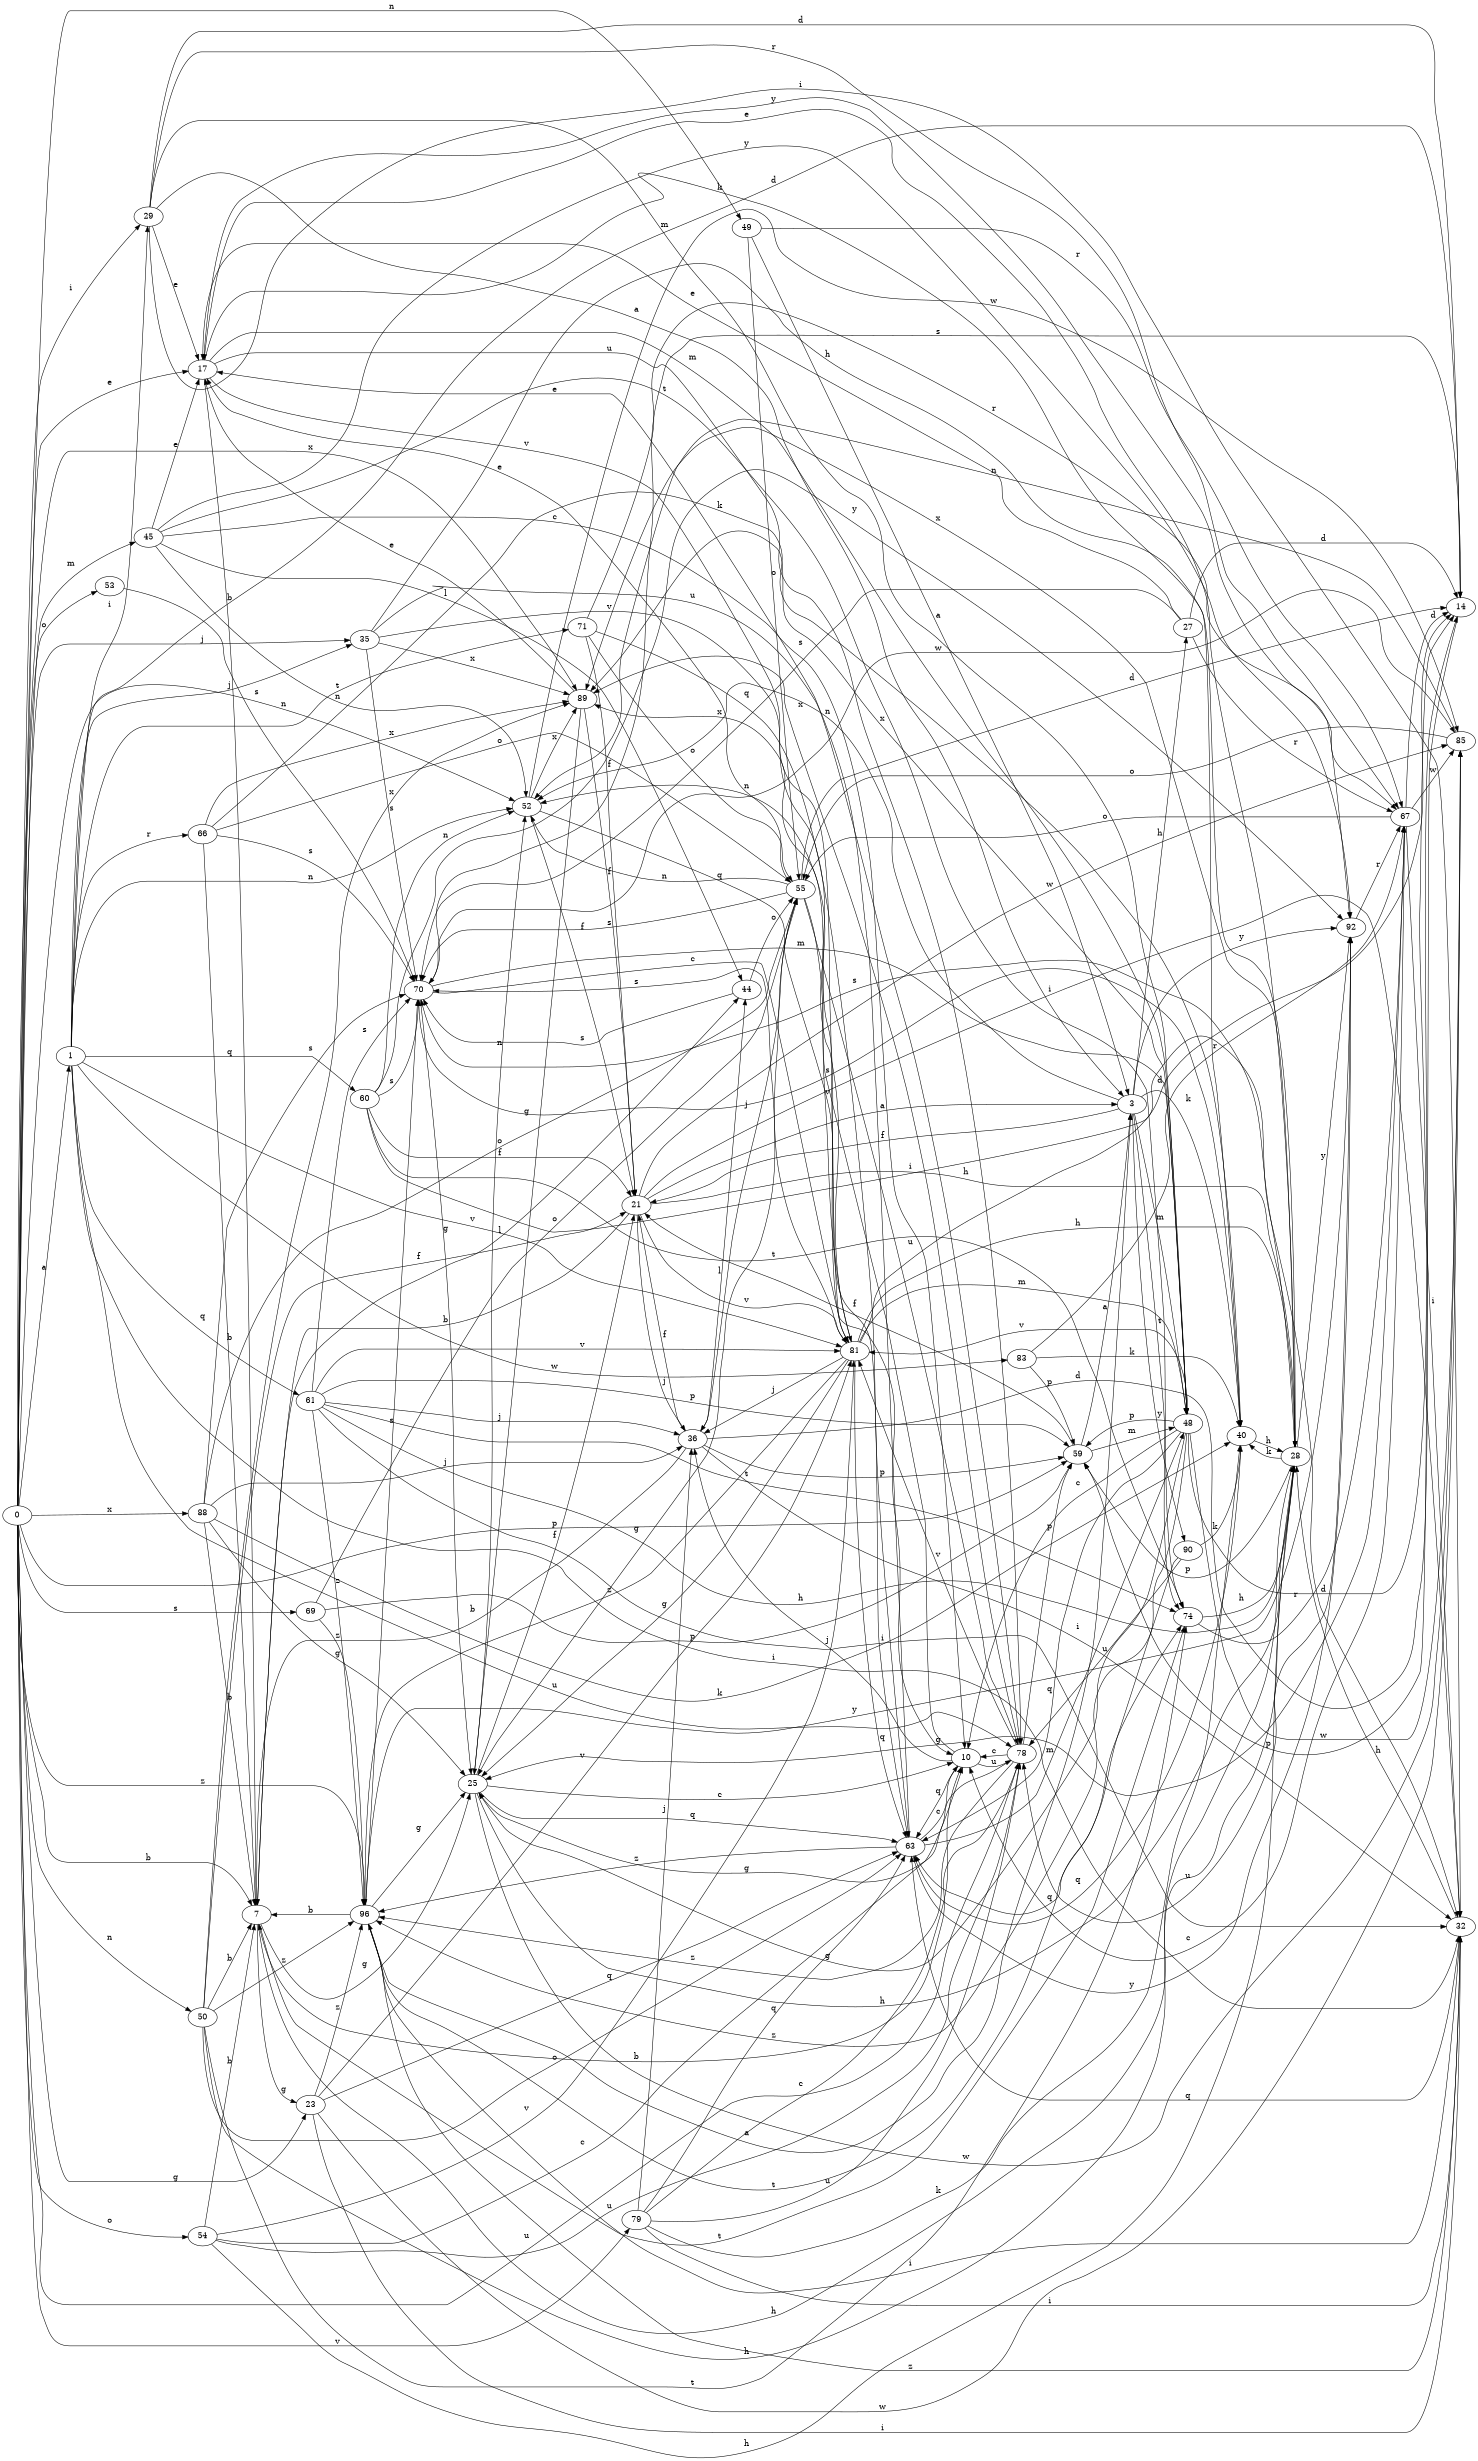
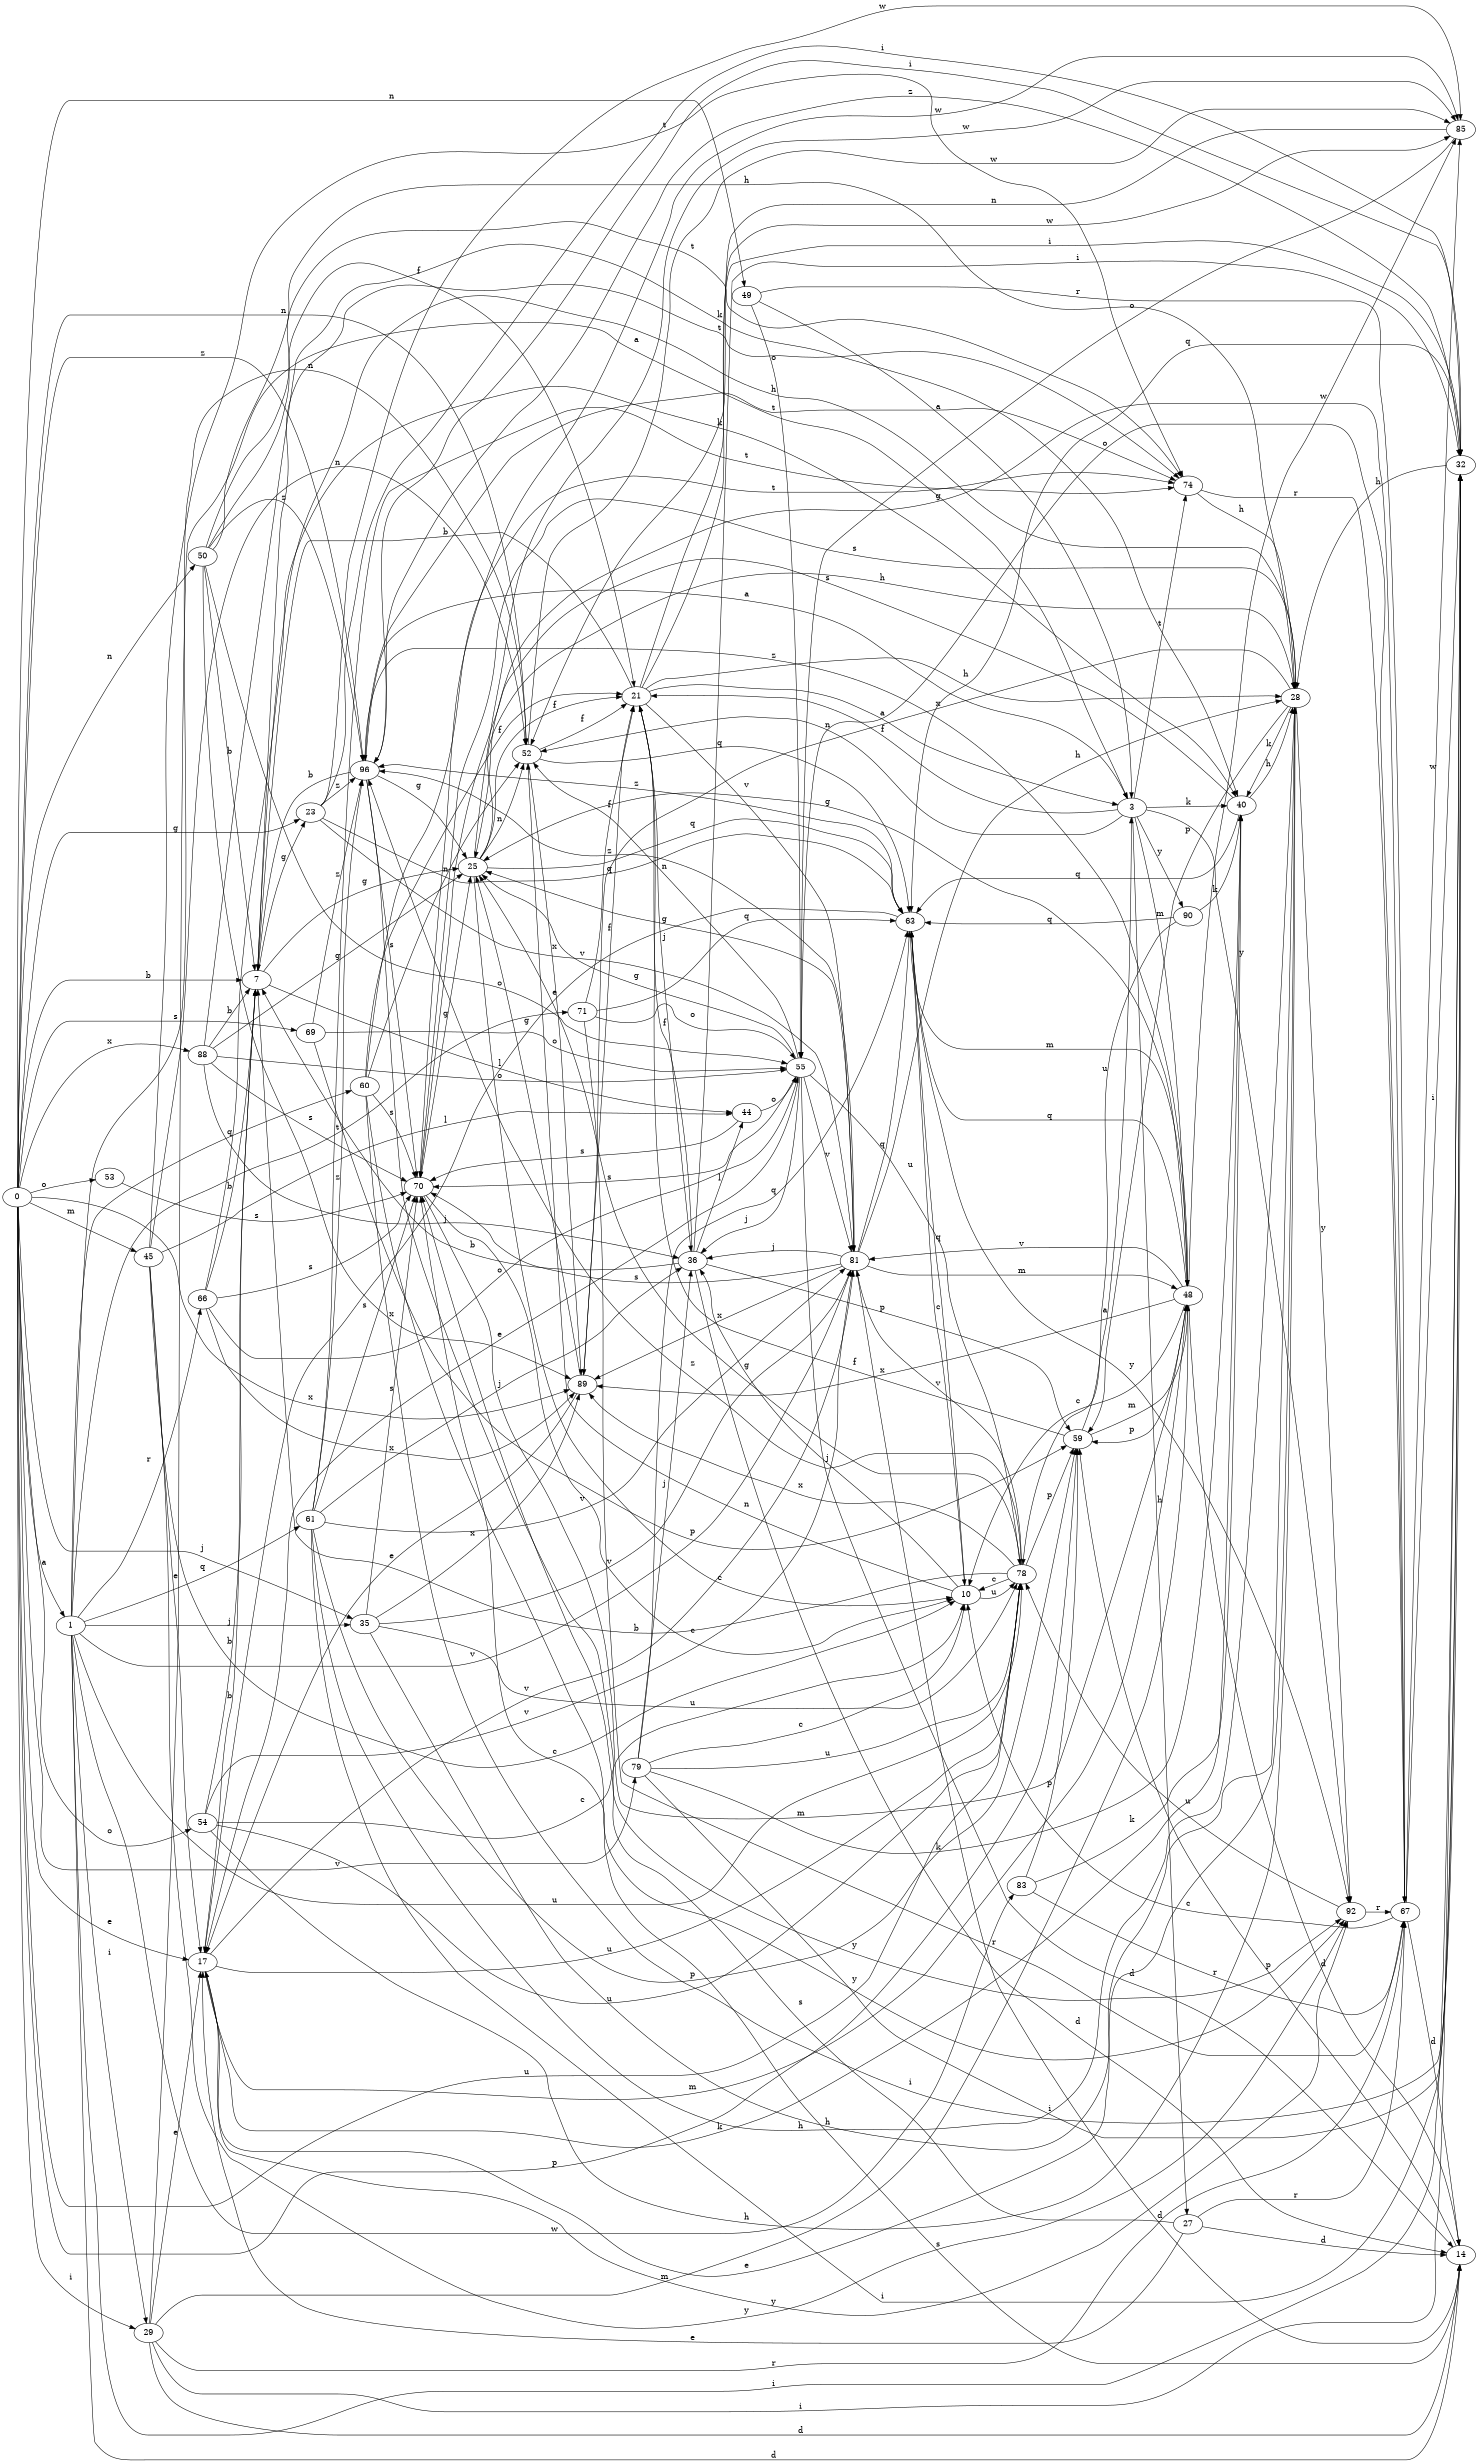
edge "50" -> "63": now "50" -> "55"
